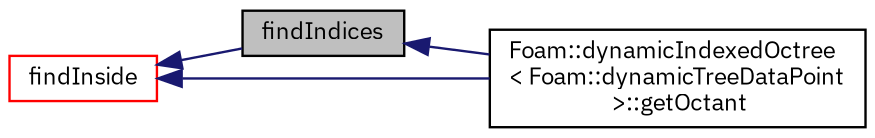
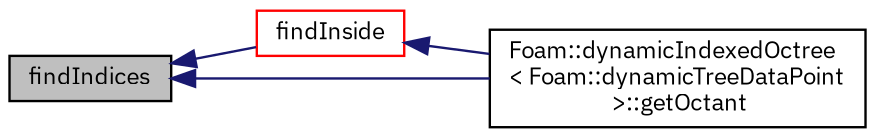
edge "findIndices" -> "findInside": reversed
